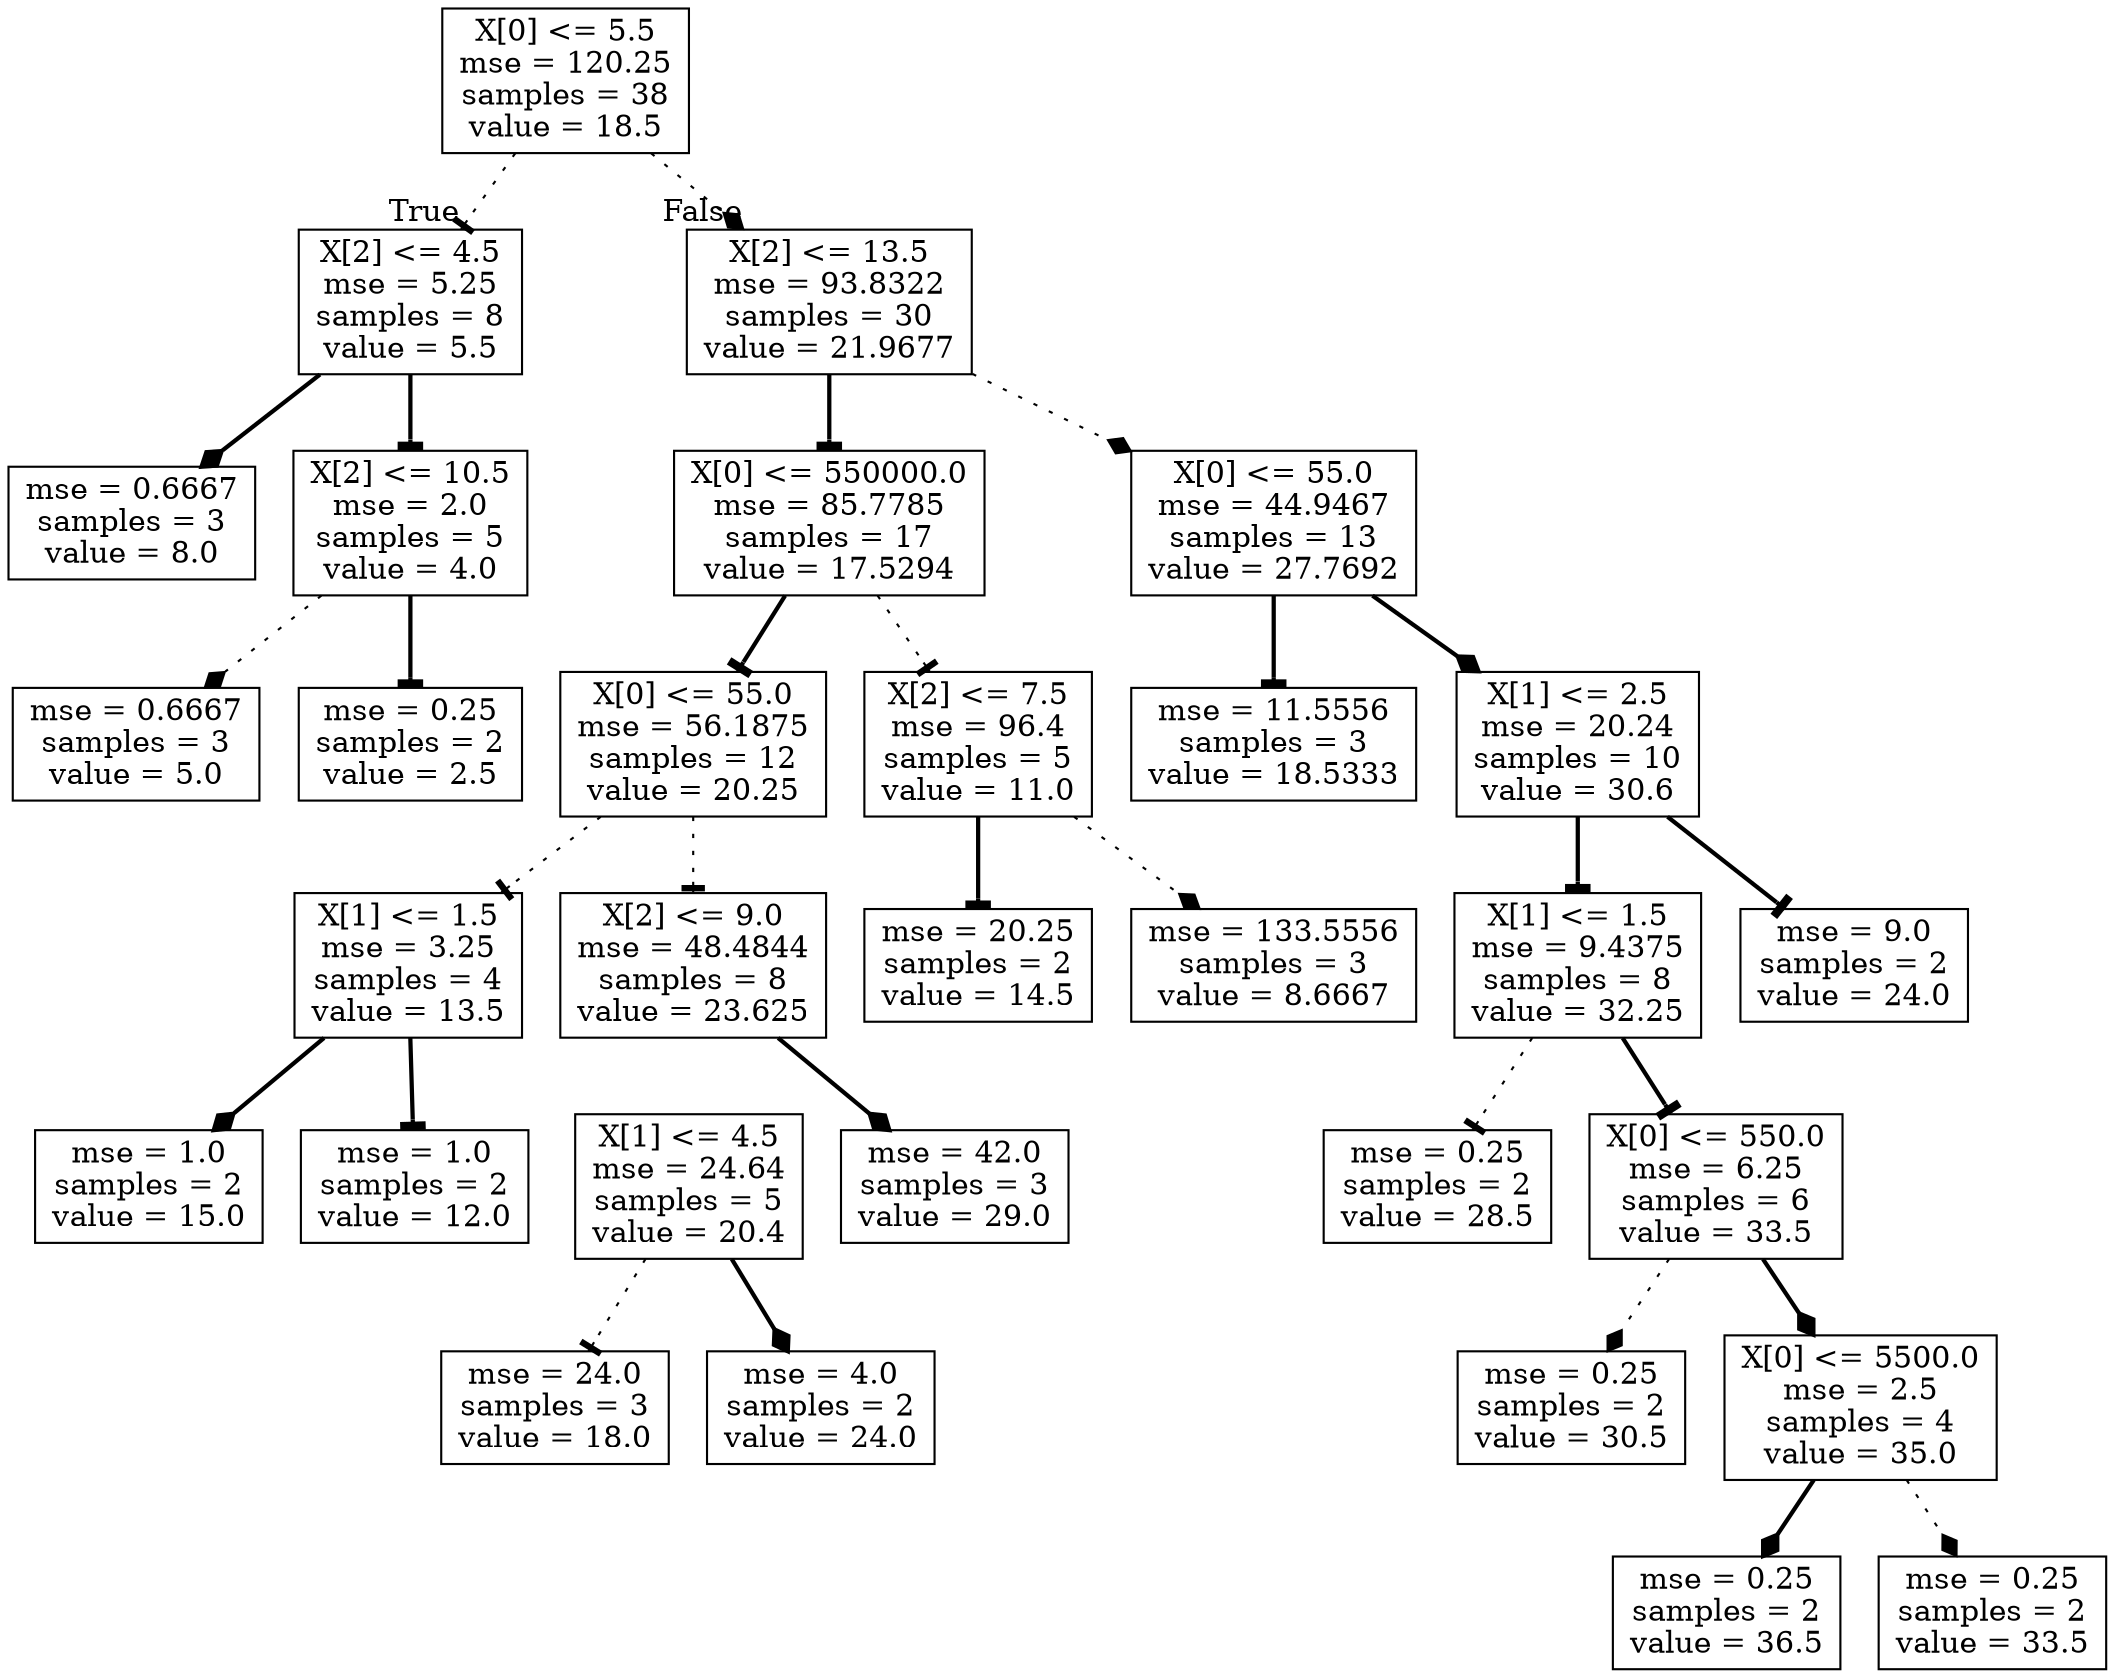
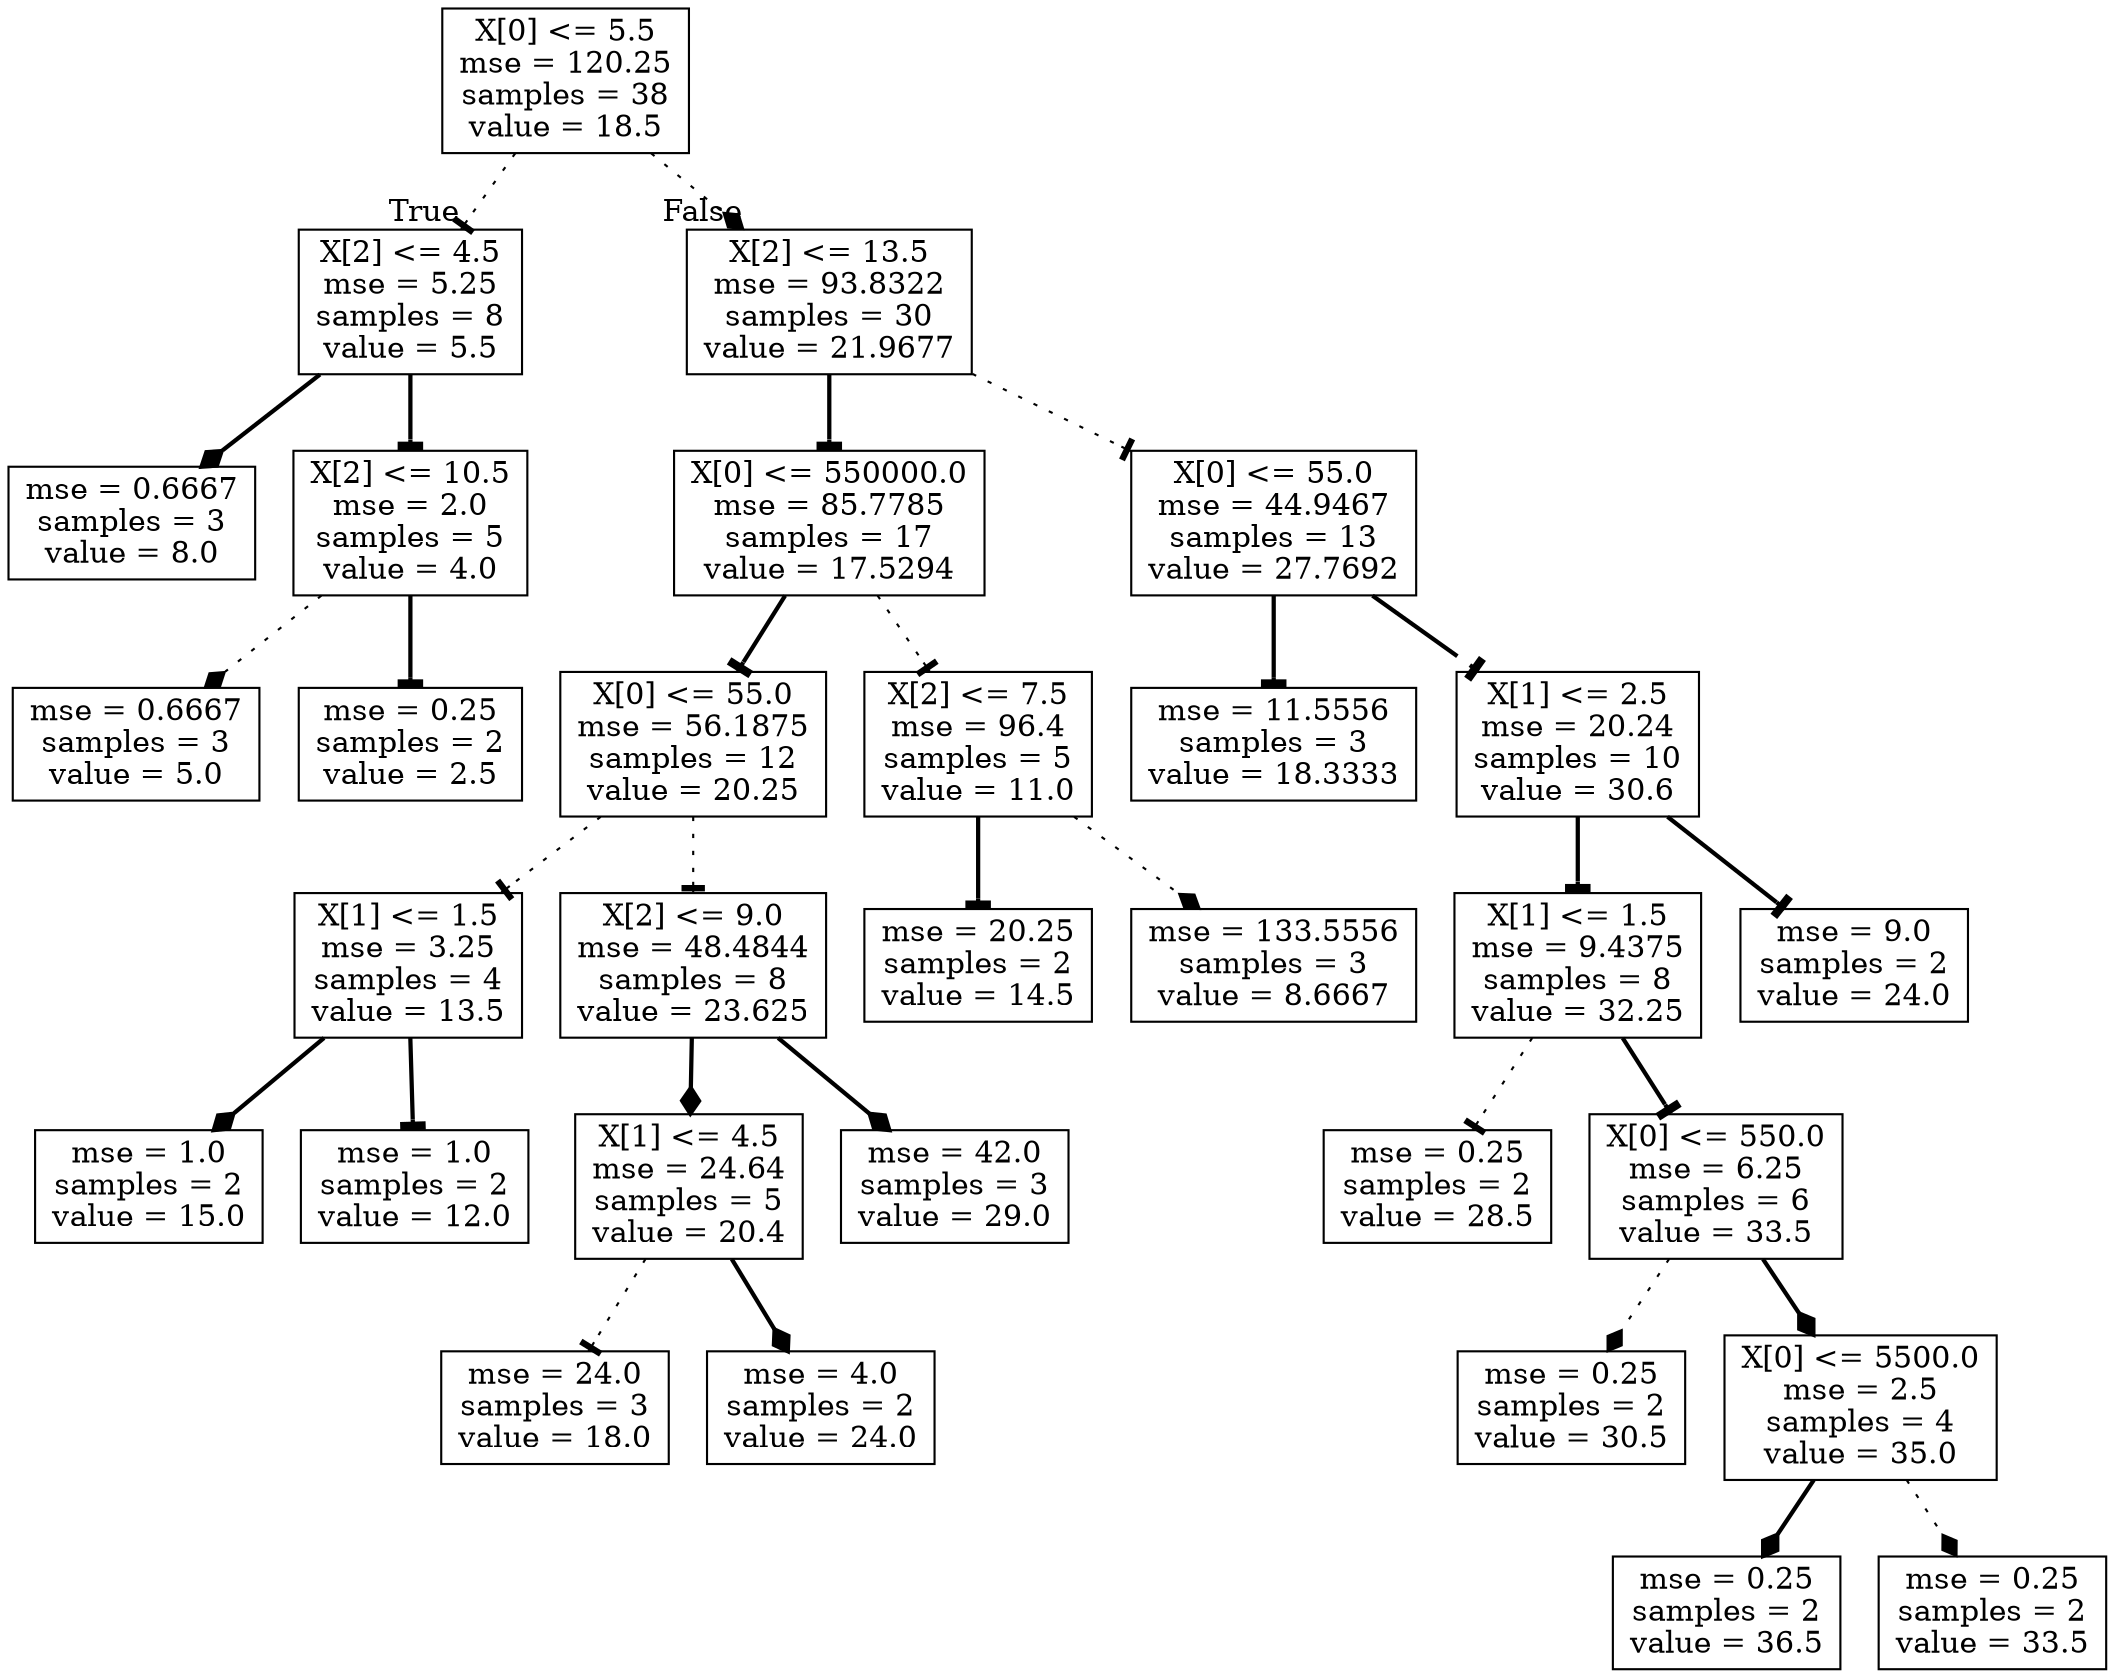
edge "X[2] <= 13.5 mse = 93.8322 samples = 30 value = 21.9677" -> "X[0] <= 55.0 mse = 44.9467 samples = 13 value = 27.7692": arrowhead diamond -> tee
edge "X[0] <= 55.0 mse = 44.9467 samples = 13 value = 27.7692" -> "X[1] <= 2.5 mse = 20.24 samples = 10 value = 30.6": arrowhead diamond -> tee
node "mse = 11.5556 samples = 3 value = 18.5333": label "mse = 11.5556 samples = 3 value = 18.5333" -> "mse = 11.5556 samples = 3 value = 18.3333"
edge "X[2] <= 9.0 mse = 48.4844 samples = 8 value = 23.625" -> "X[1] <= 4.5 mse = 24.64 samples = 5 value = 20.4": added
